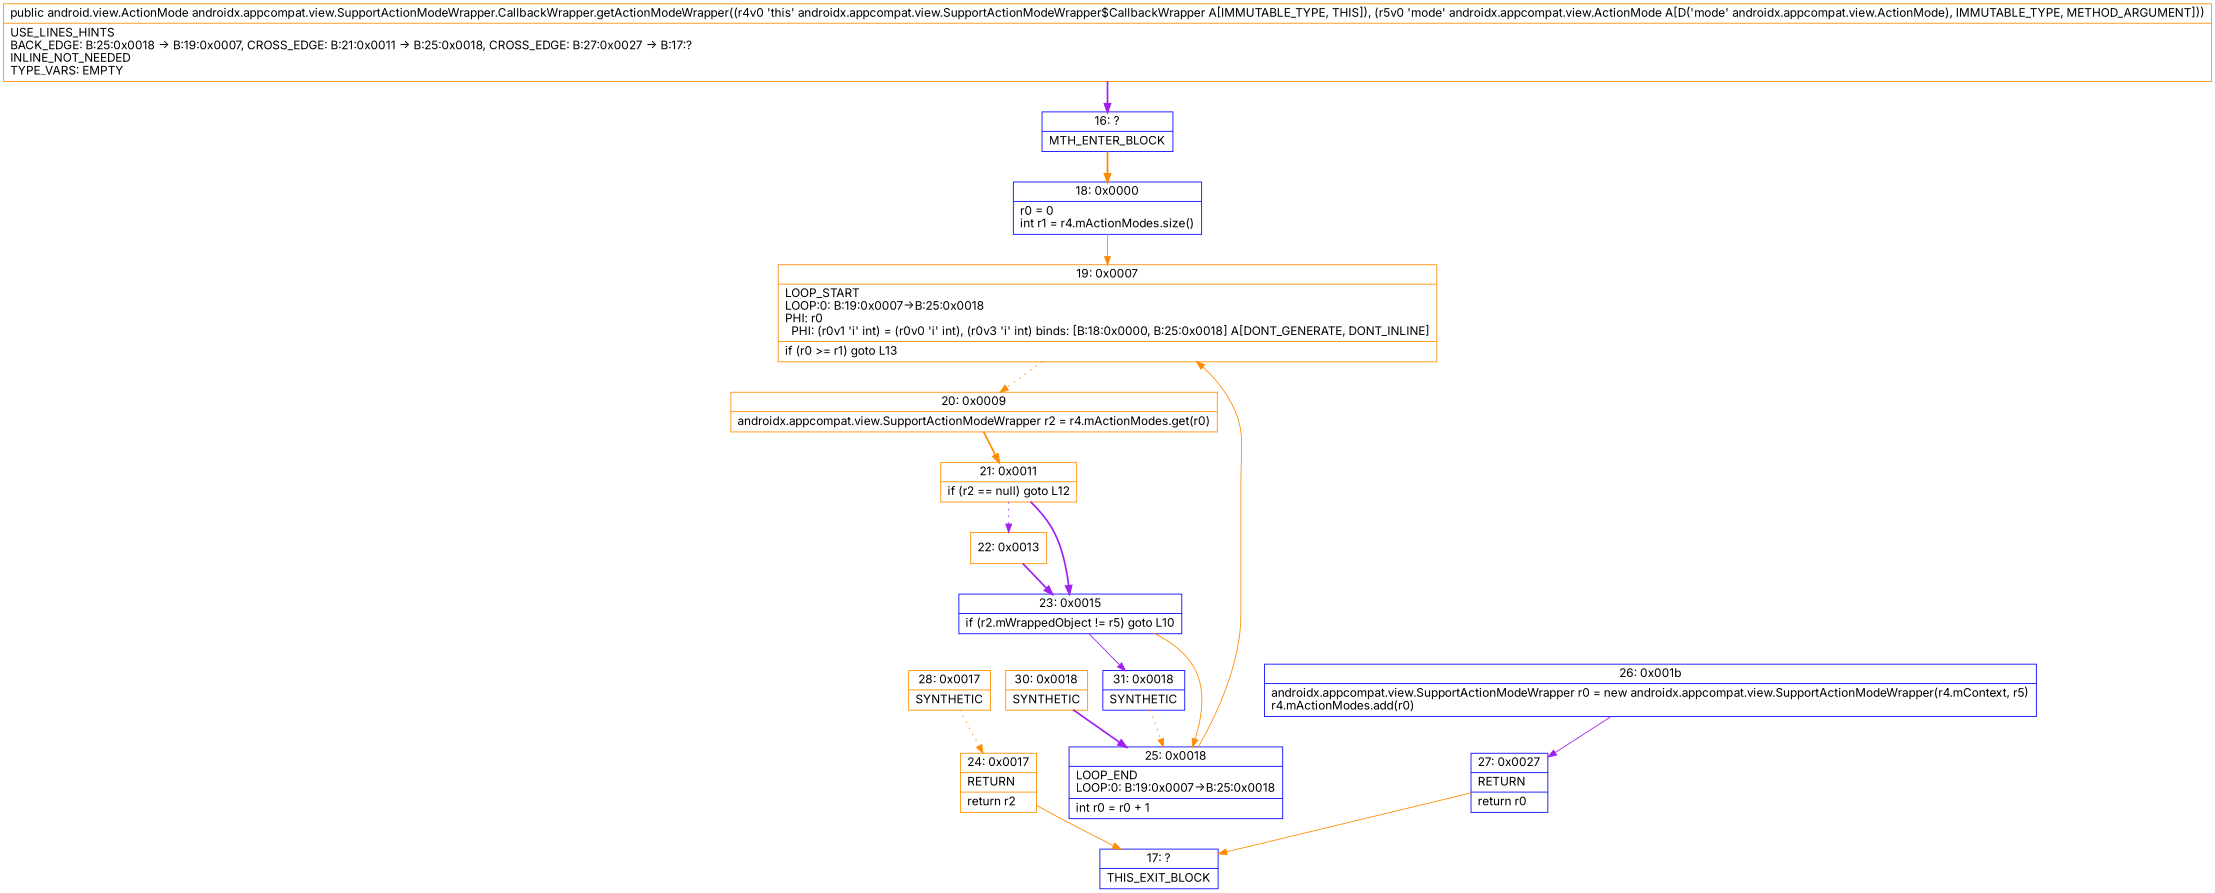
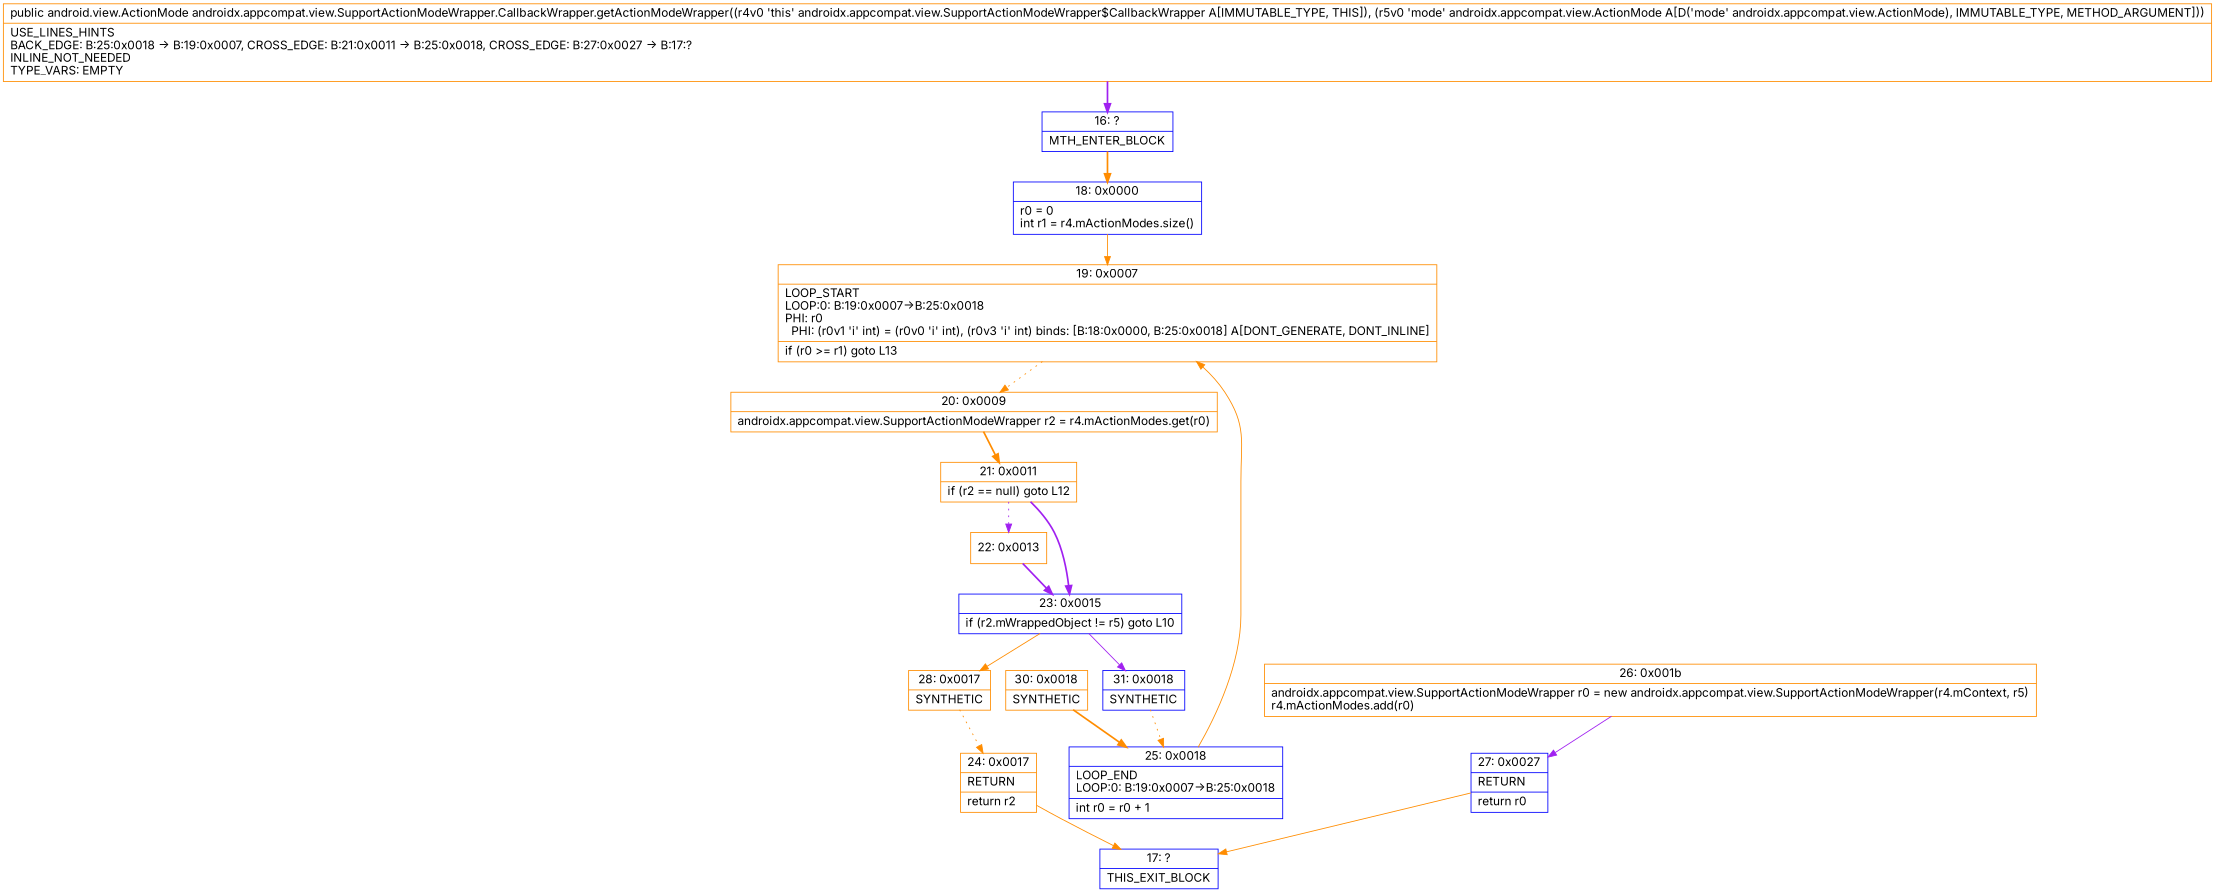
edge "23: 0x0015" -> "25: 0x0018": now "23: 0x0015" -> "28: 0x0017"
node "26: 0x001b": color blue -> darkorange
edge "30: 0x0018" -> "25: 0x0018": color purple -> darkorange
